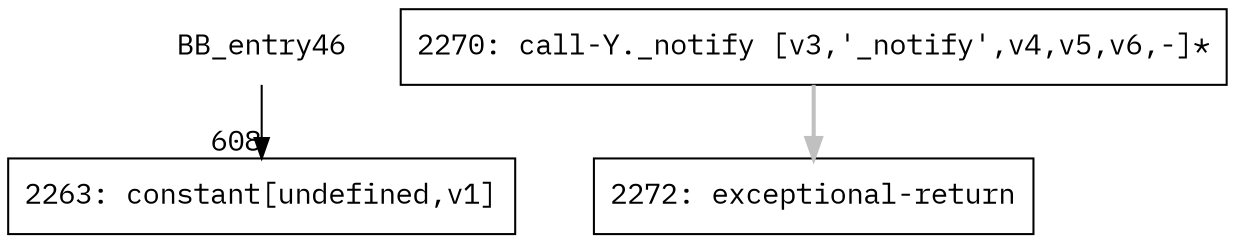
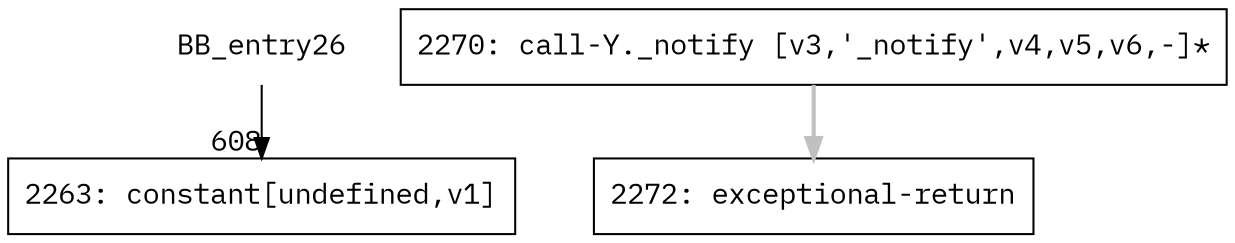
node "BB_entry46": label "BB_entry46" -> "BB_entry26"
